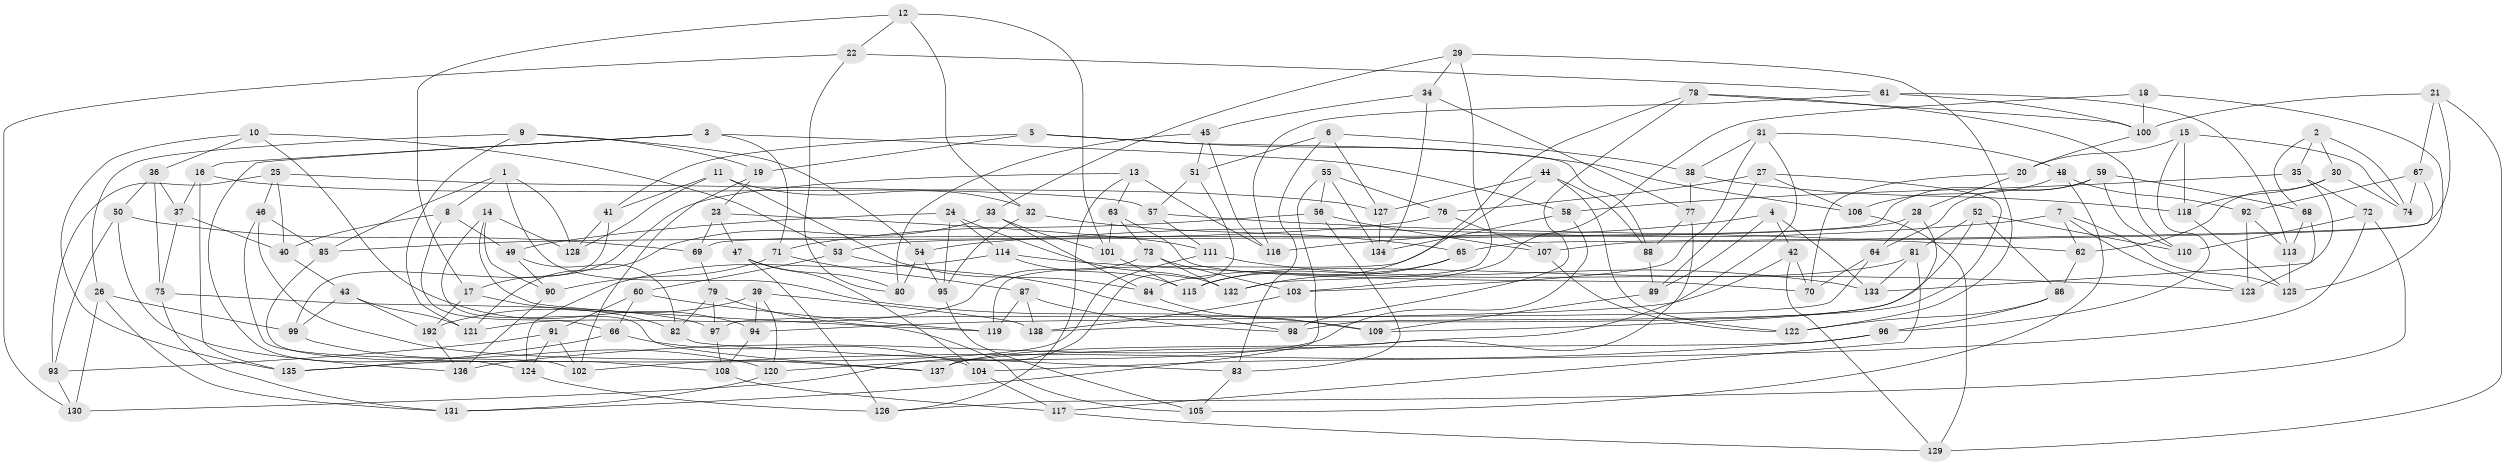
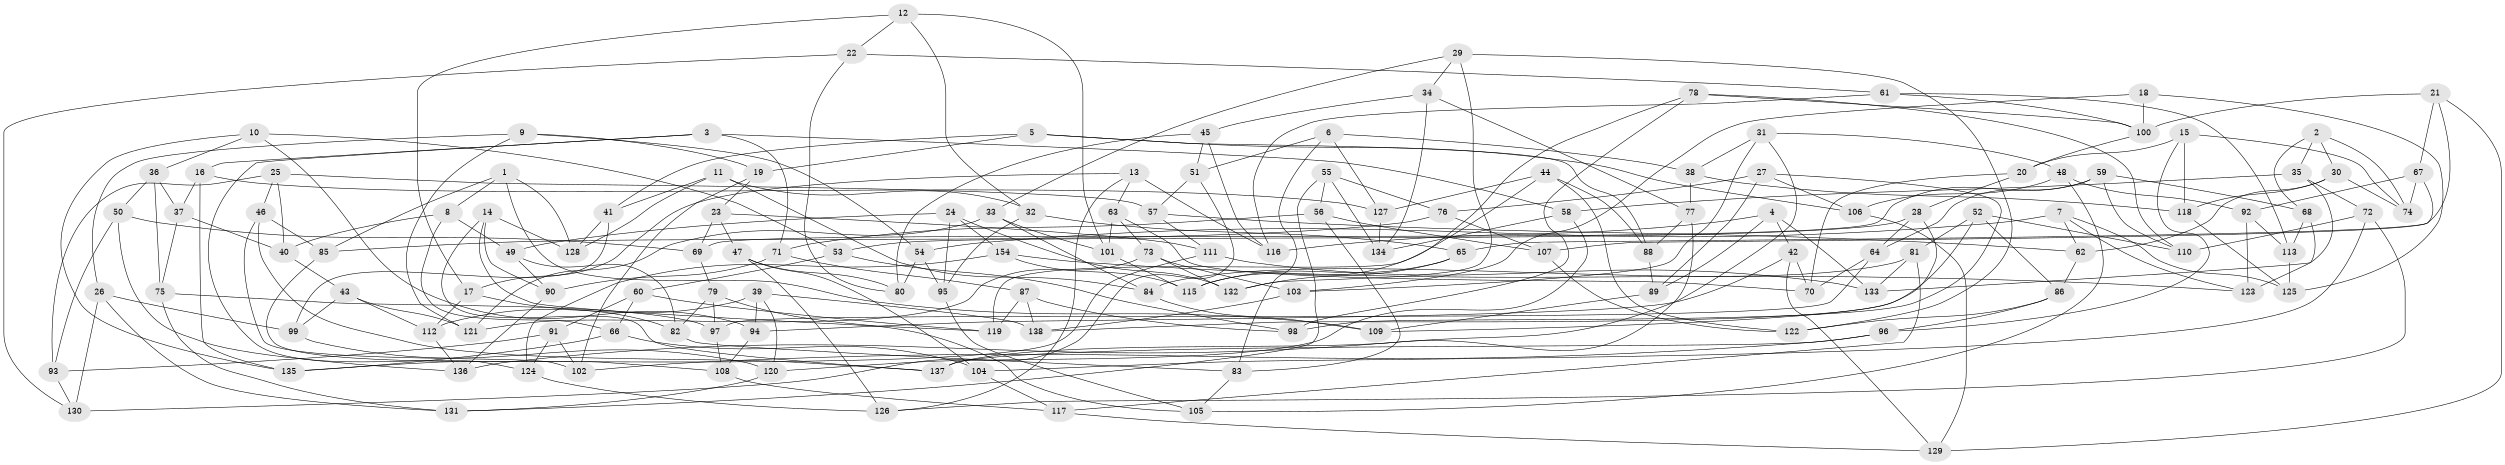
node "114": label "114" -> "154"
node "192": label "192" -> "112"
